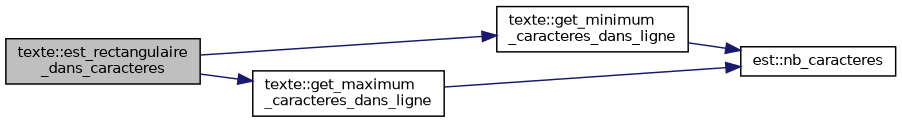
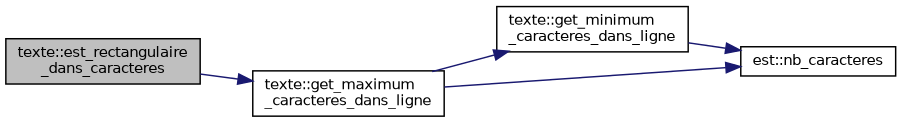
edge "texte::est_rectangulaire _dans_caracteres" -> "texte::get_minimum _caracteres_dans_ligne": now "texte::get_maximum _caracteres_dans_ligne" -> "texte::get_minimum _caracteres_dans_ligne"
